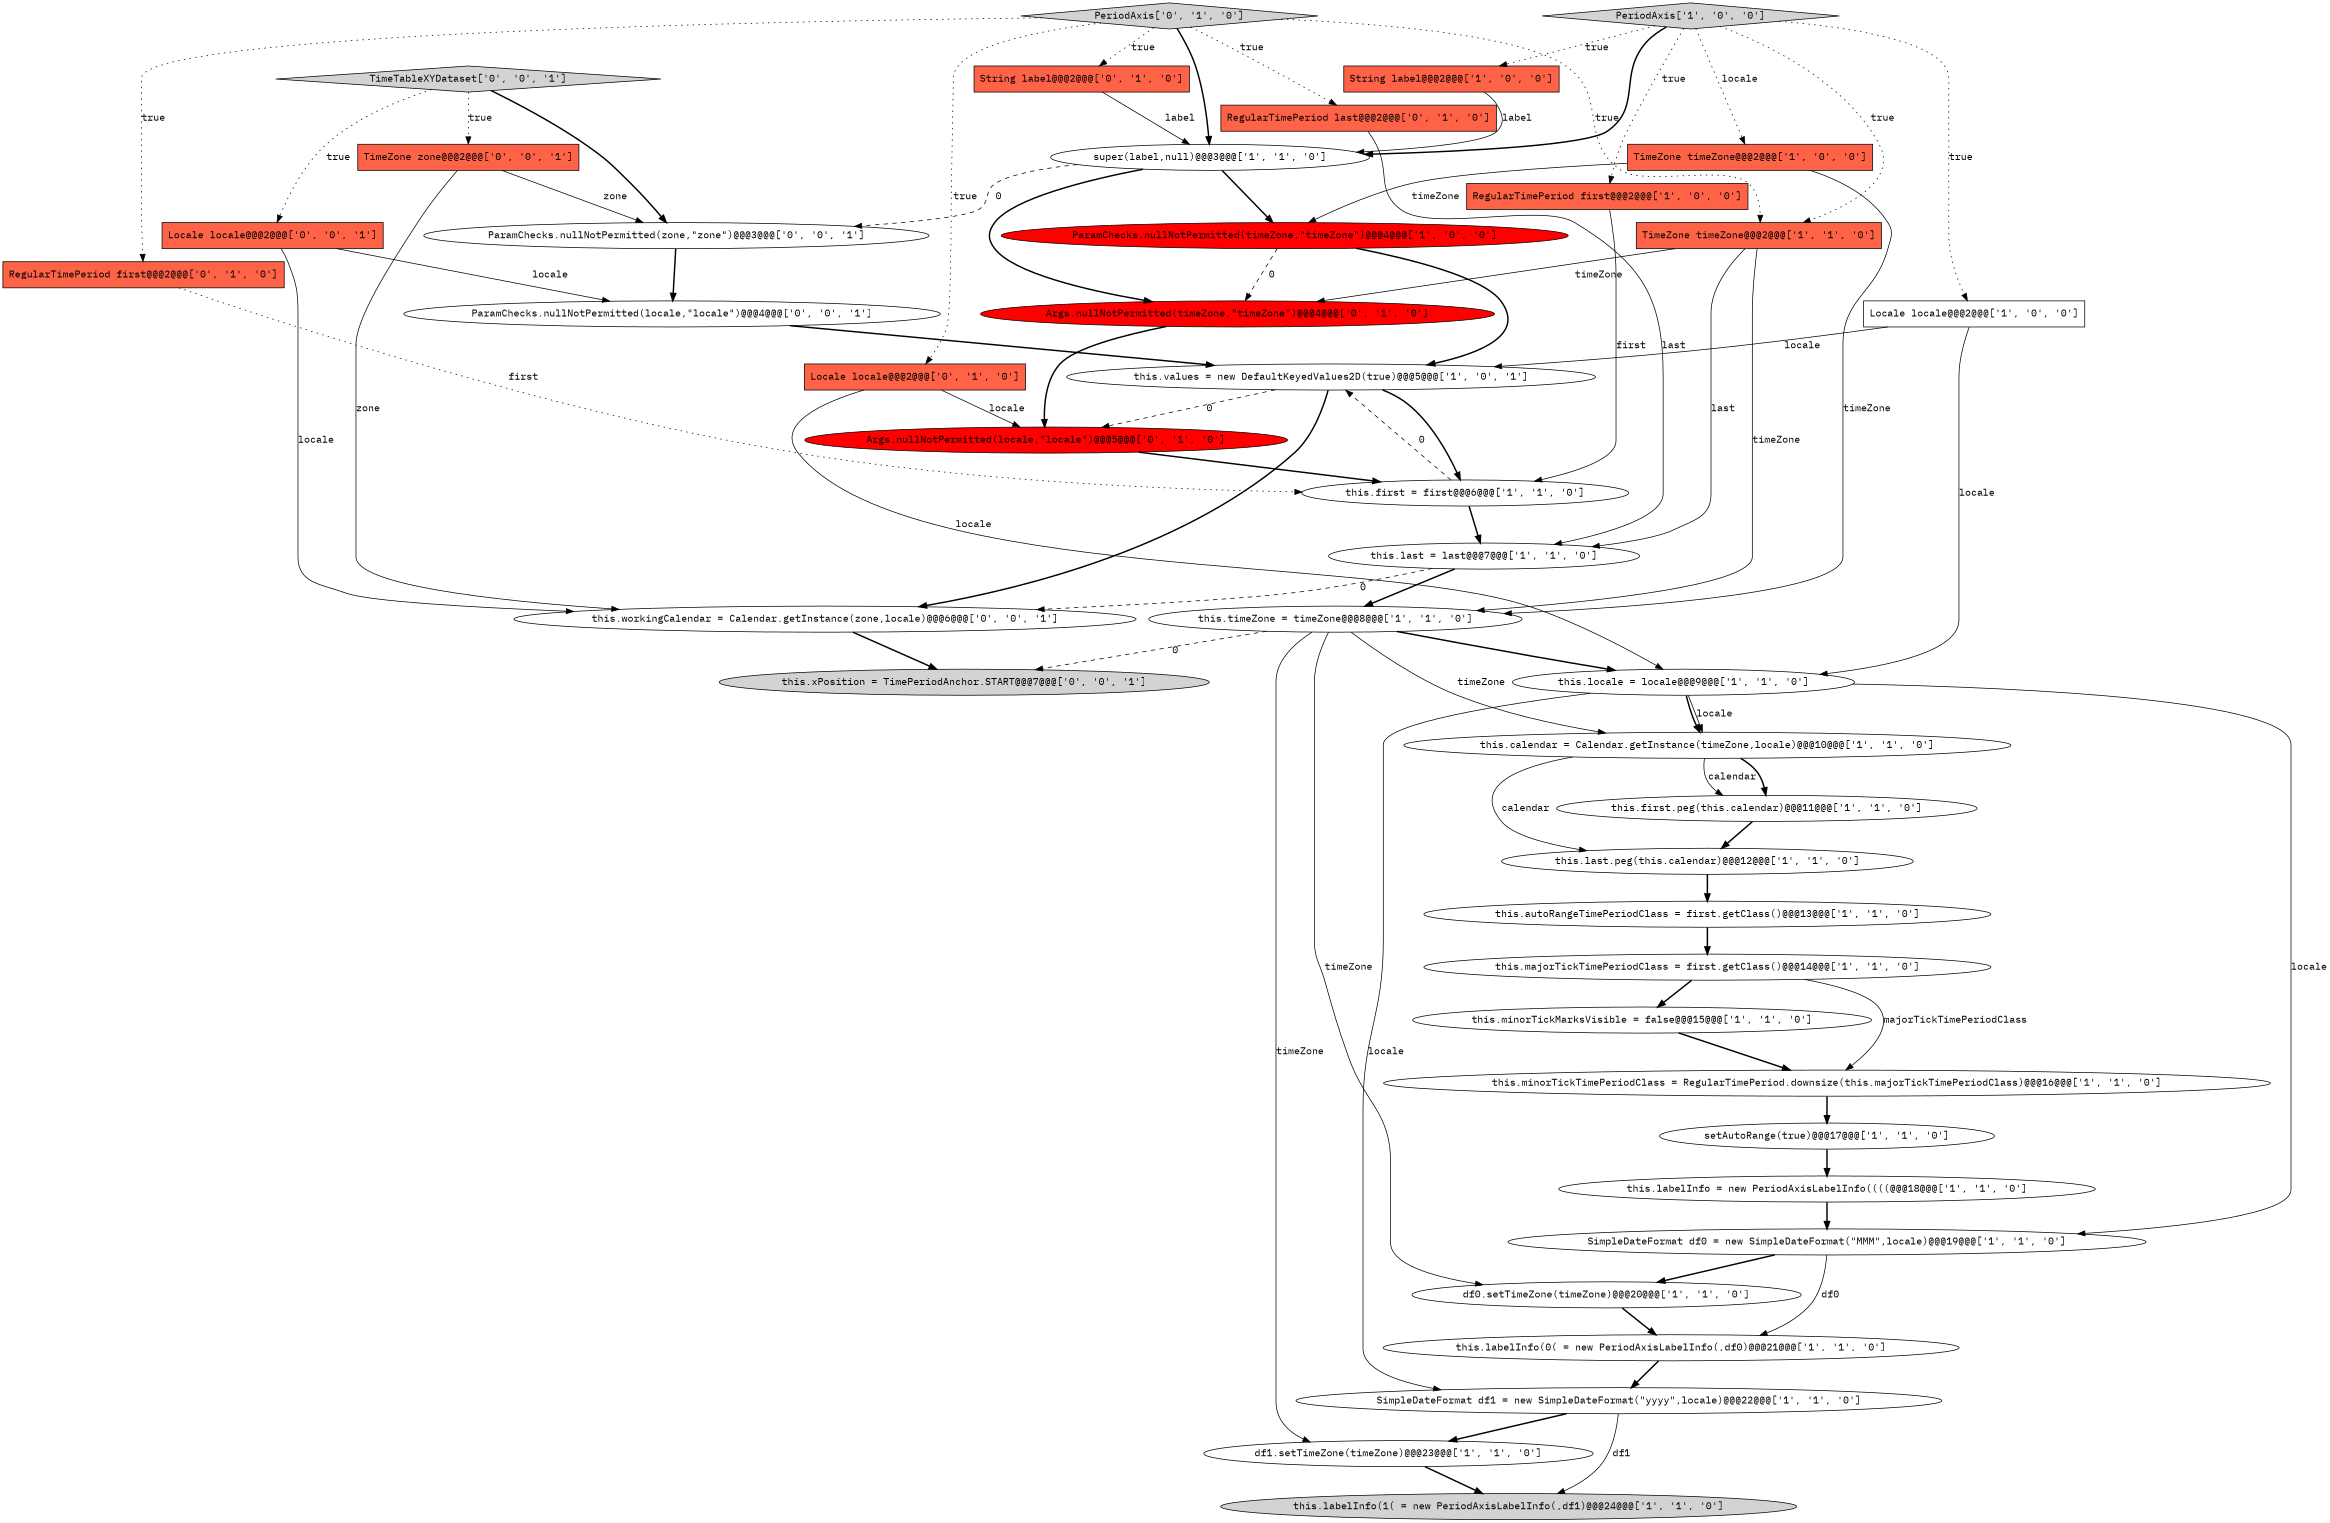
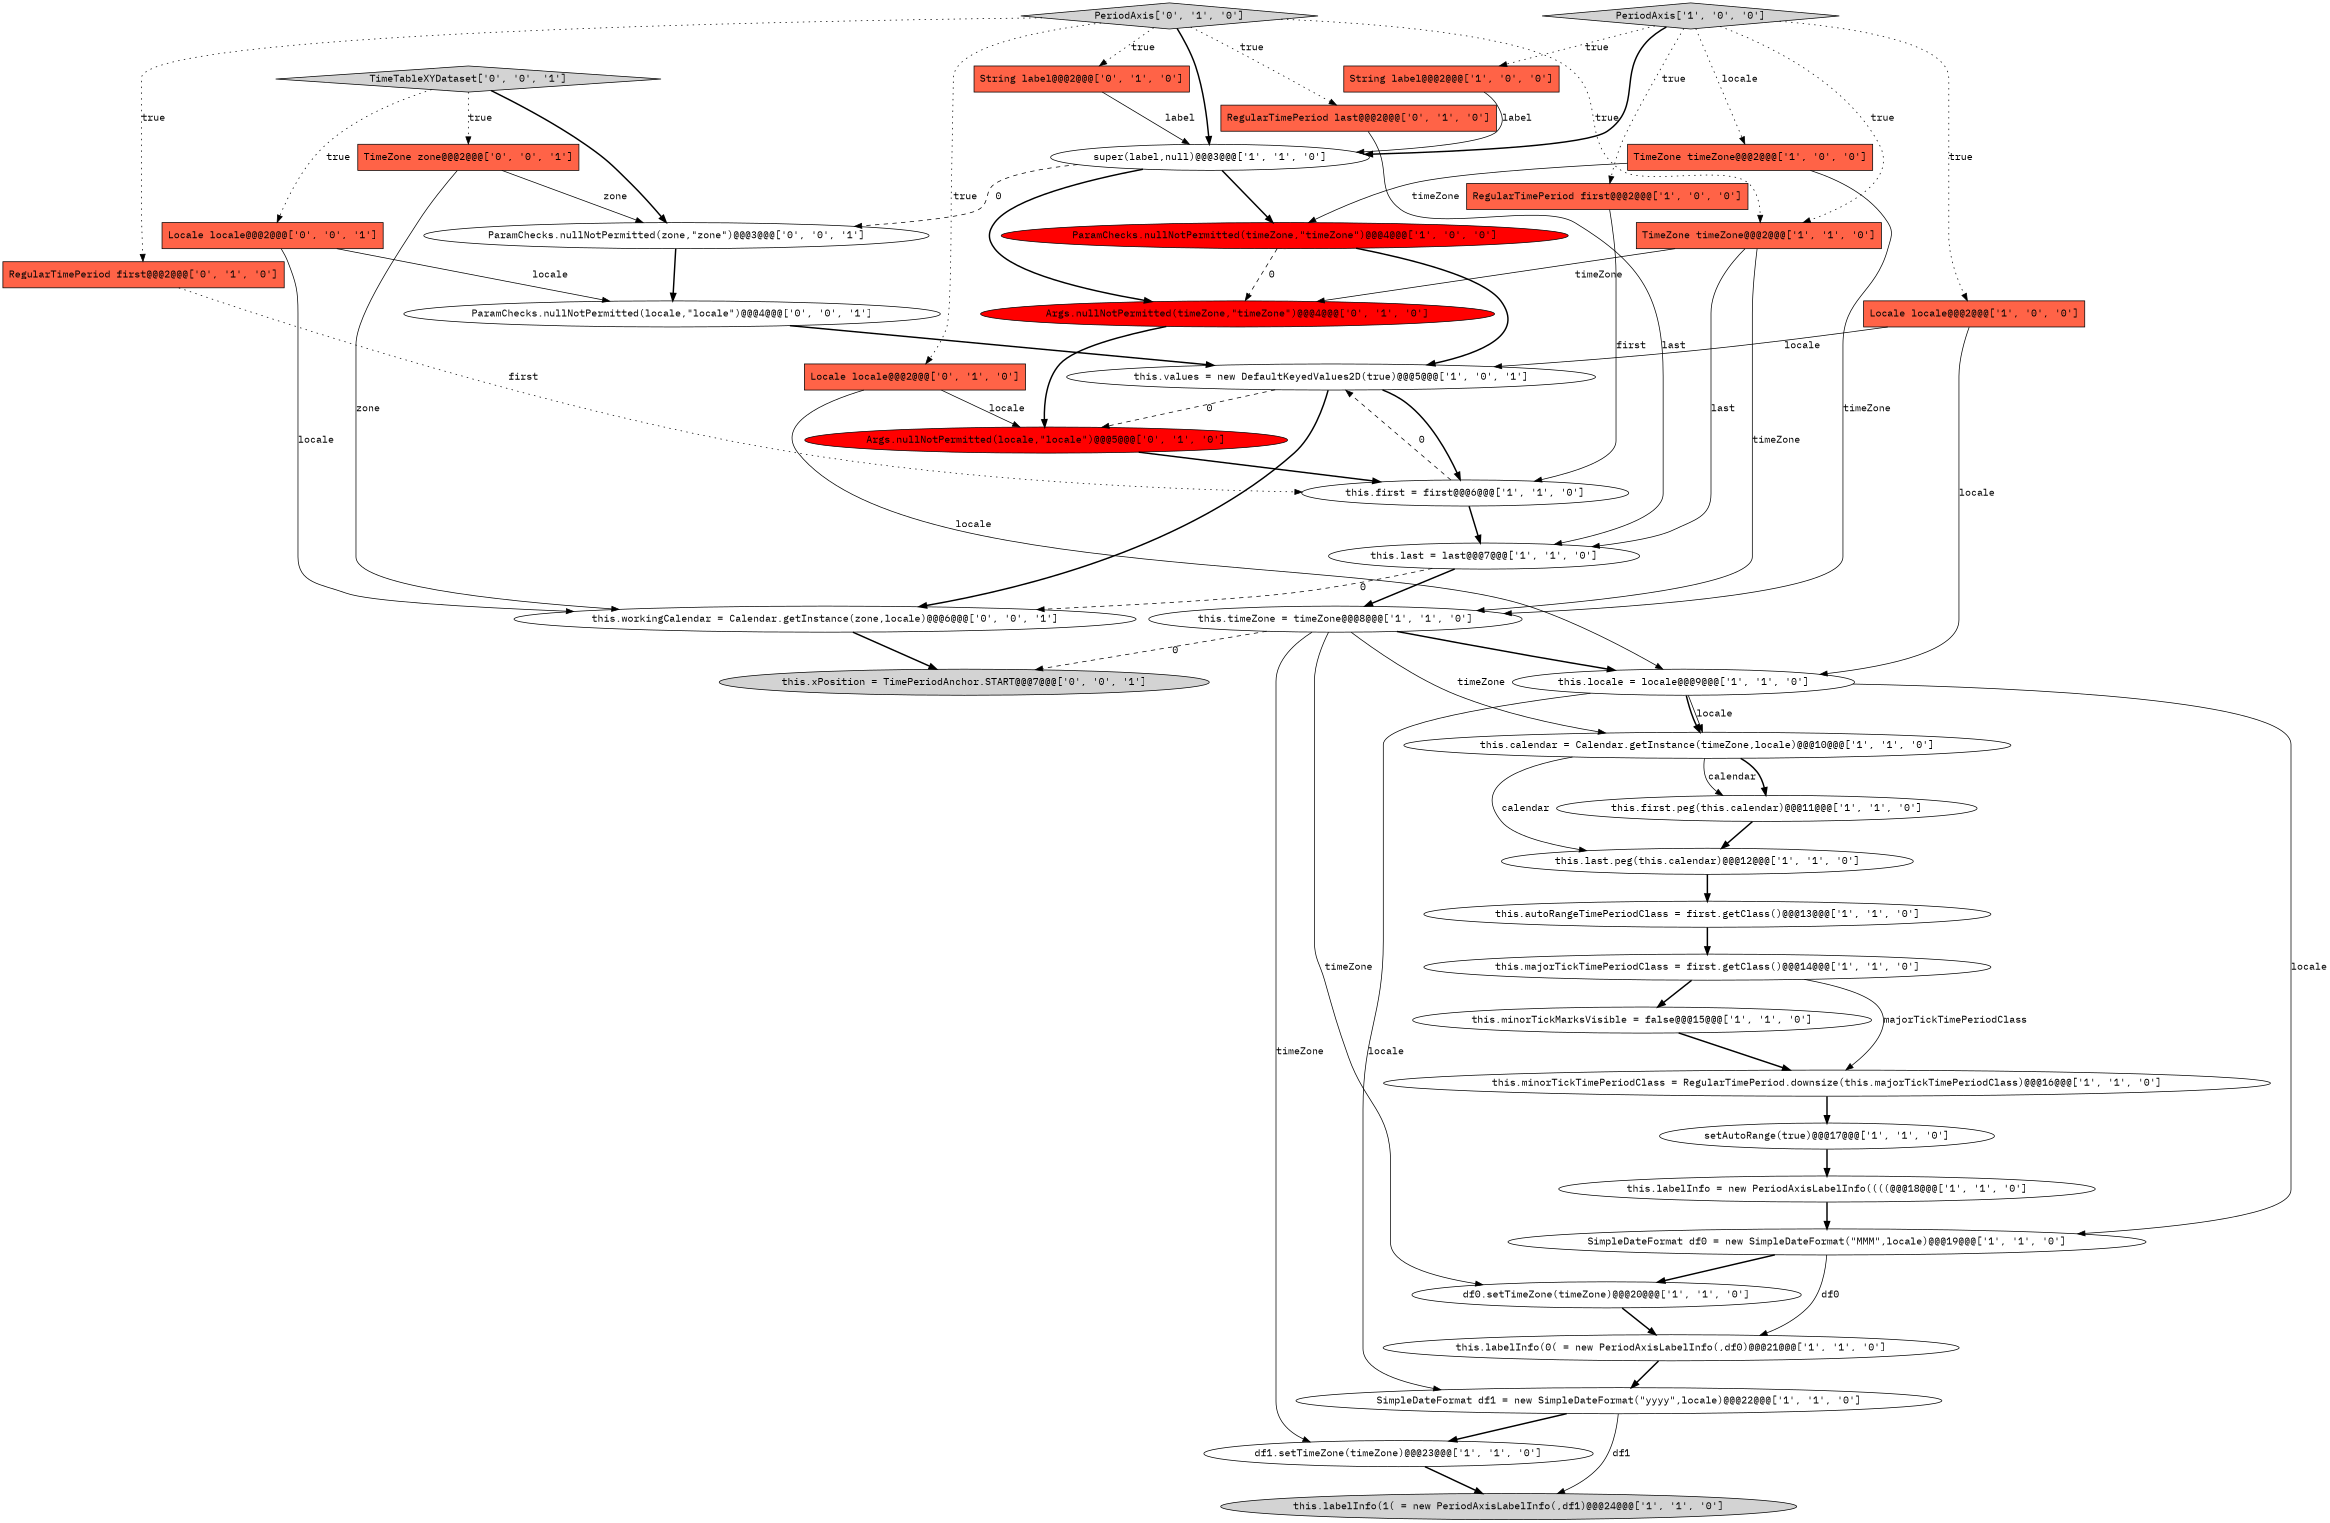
node "Locale locale@@@2@@@['1', '0', '0']": fillcolor white -> tomato
